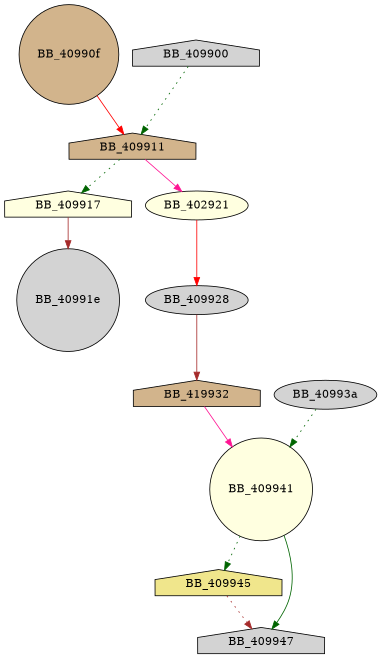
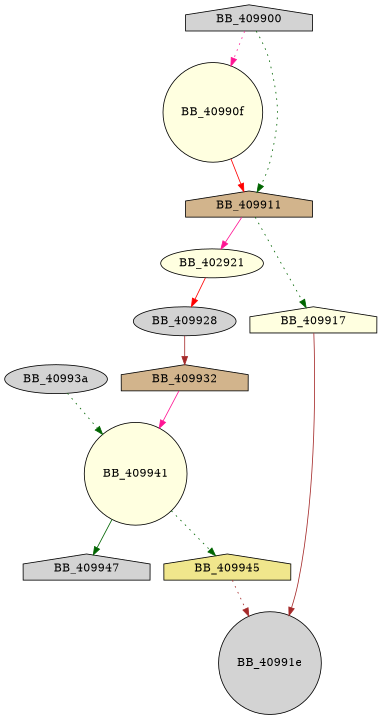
edge "BB_409900" -> "BB_40990f": added
node "BB_40990f": fillcolor tan -> lightyellow
node "BB_419932": label "BB_419932" -> "BB_409932"
edge "BB_409945" -> "BB_409947": now "BB_409945" -> "BB_40991e"
